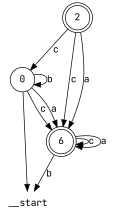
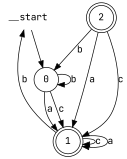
edge "2" -> "0": label "c" -> "b"
edge "0" -> "__start": reversed
node "6": label "6" -> "1"
